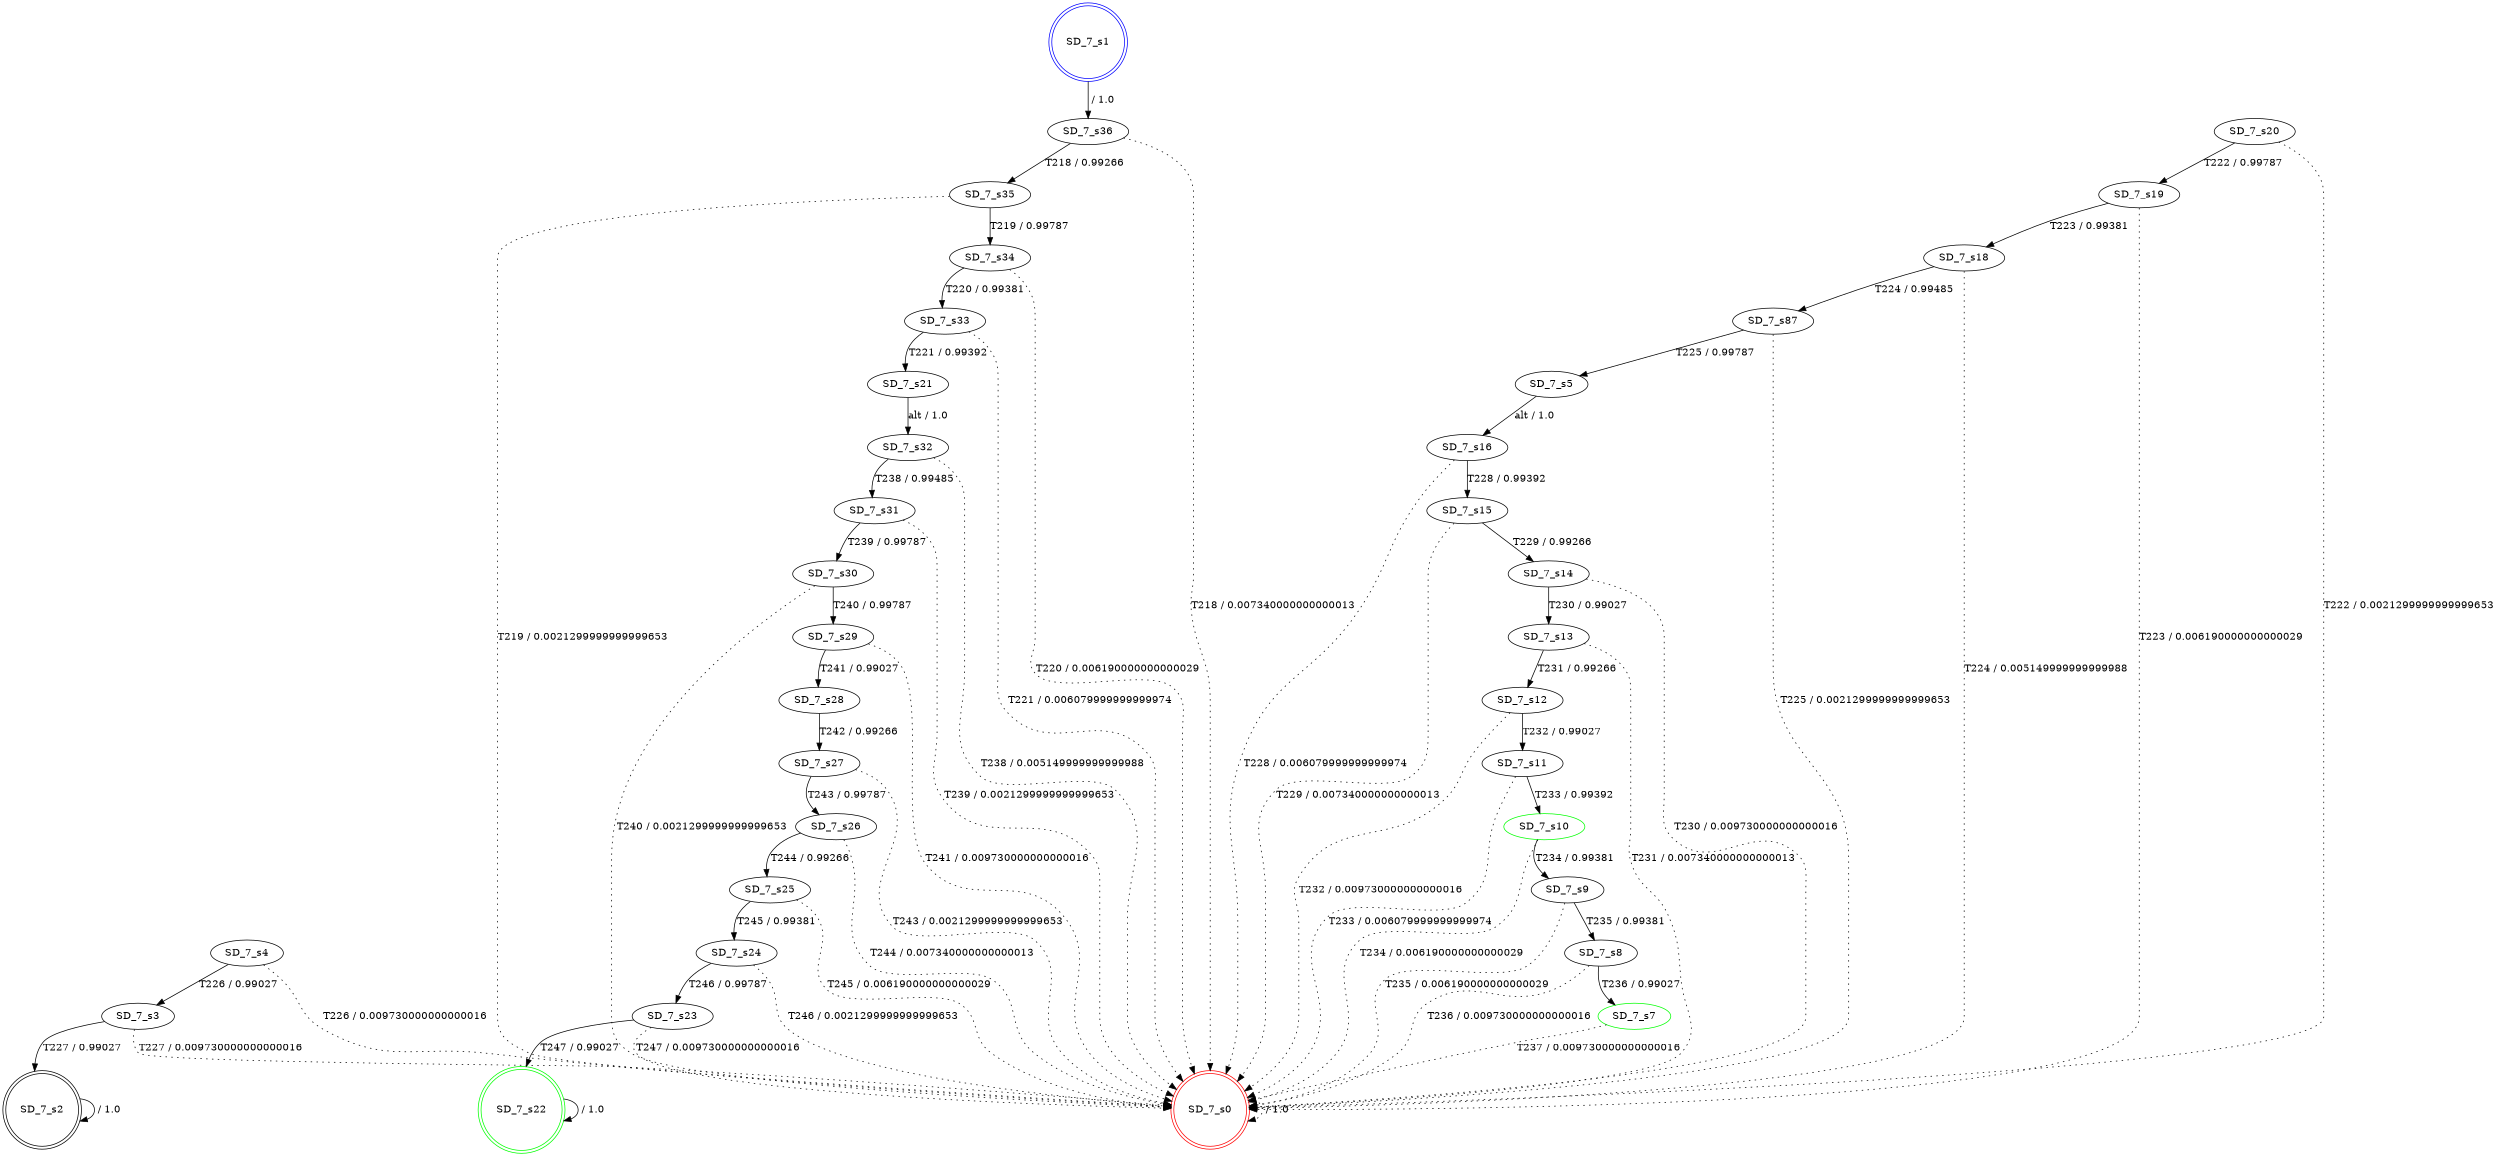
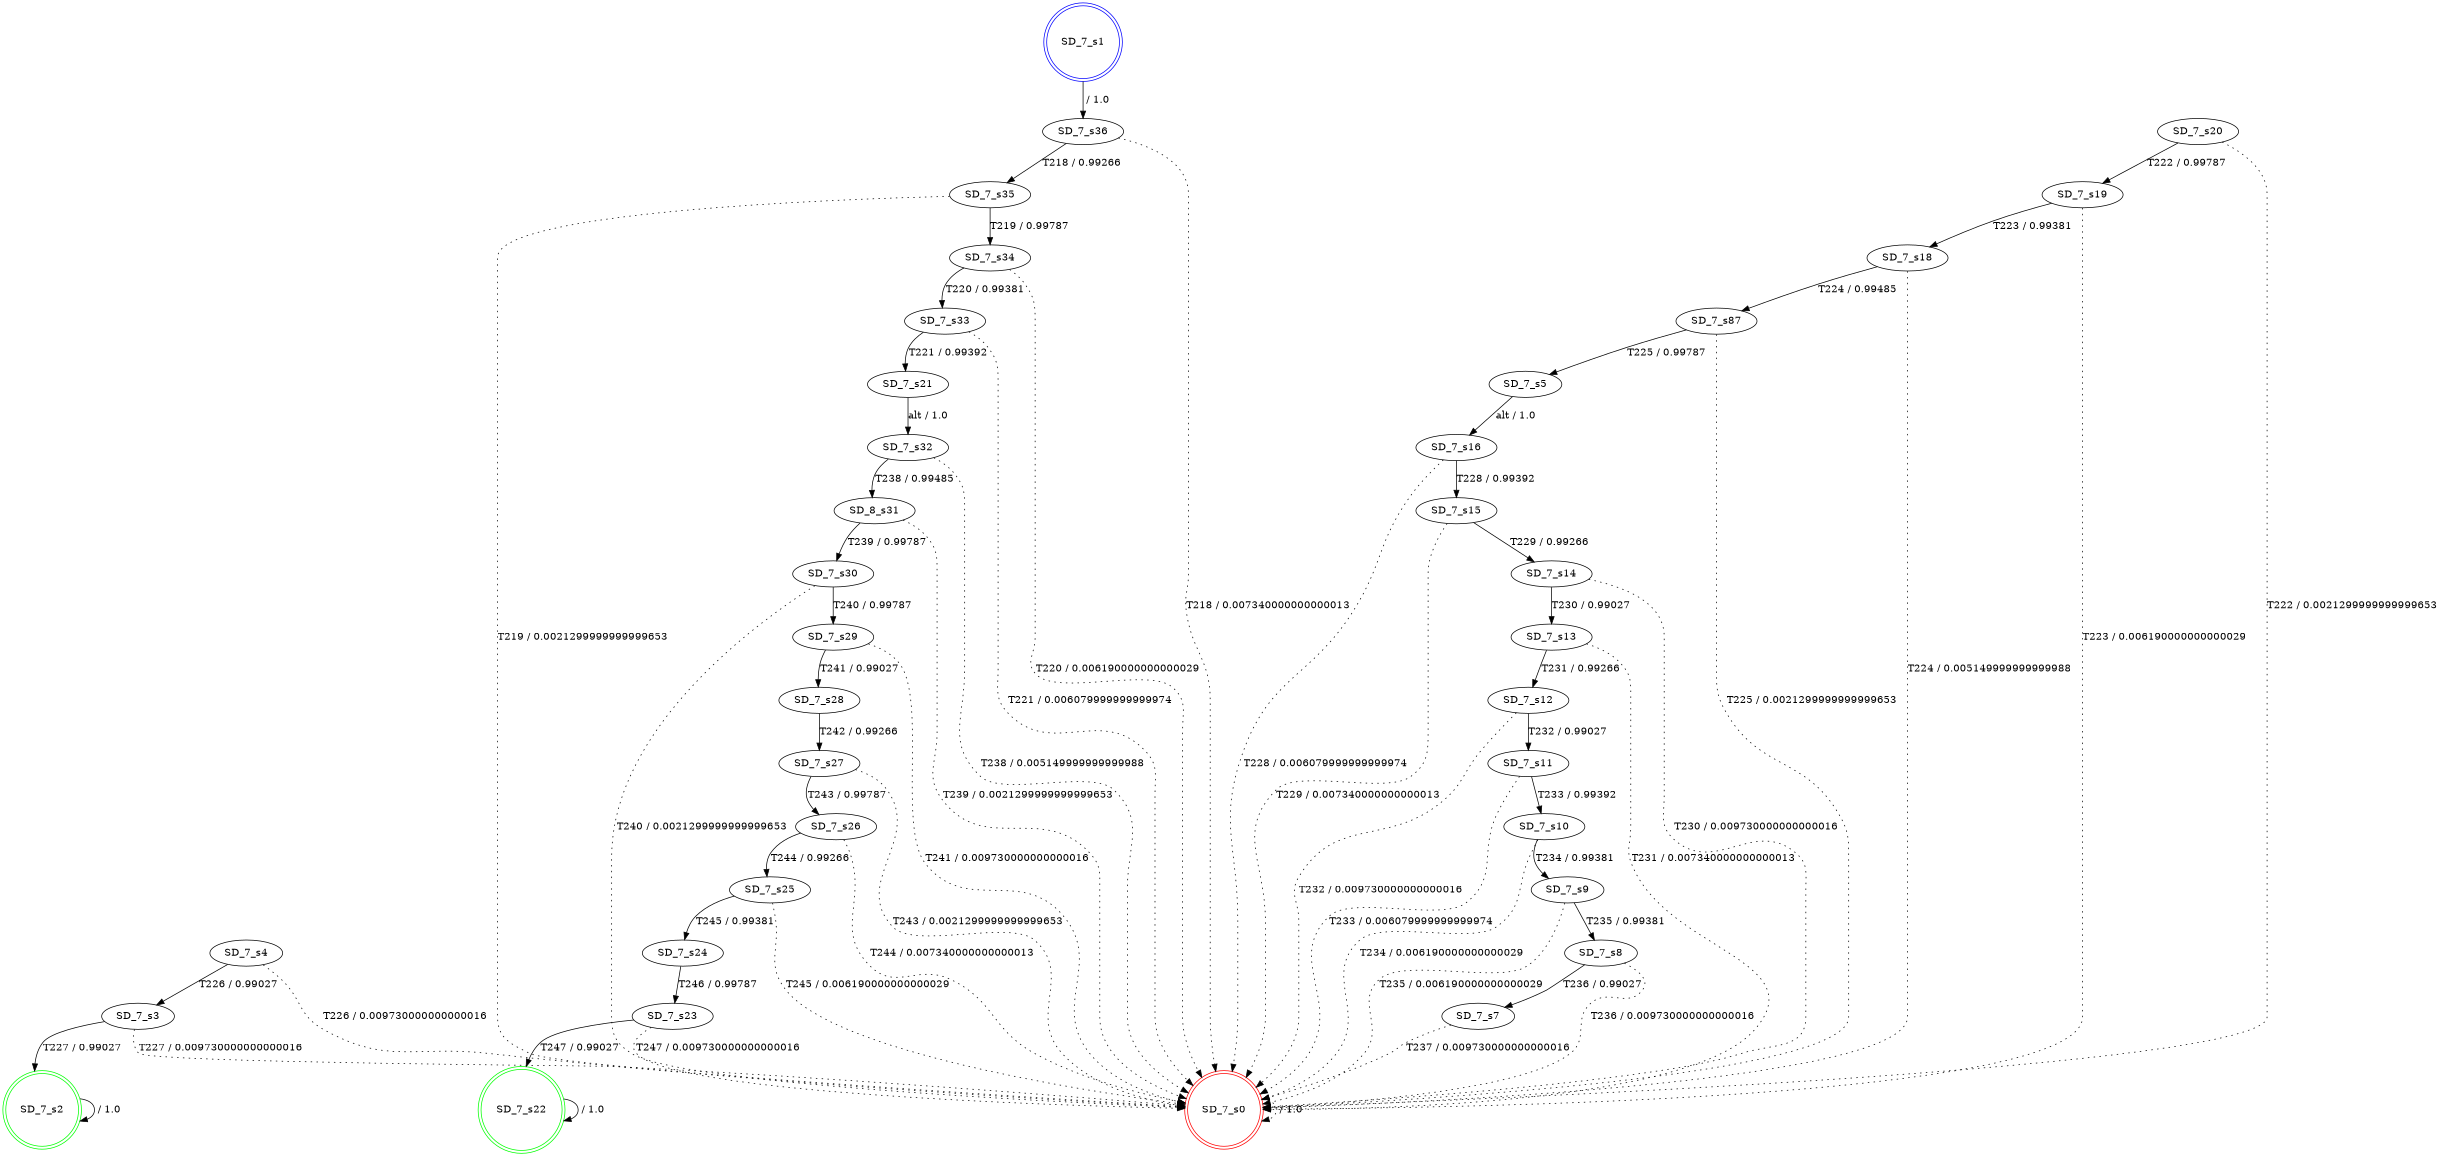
node "SD_7_s31": label "SD_7_s31" -> "SD_8_s31"
node "SD_7_s10": color green -> black
node "SD_7_s7": color green -> black
edge "SD_7_s24" -> "SD_7_s0": removed, label "T246 / 0.0021299999999999653"
node "SD_7_s2": color black -> green
